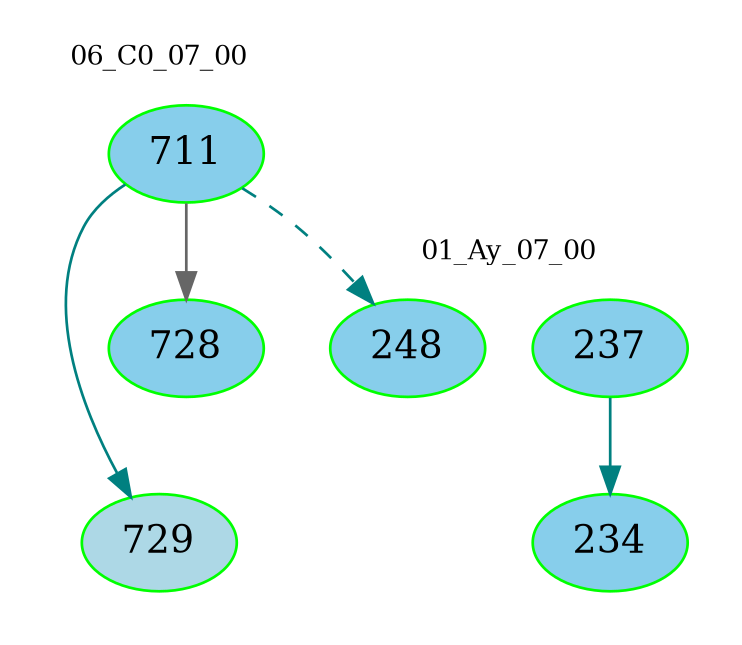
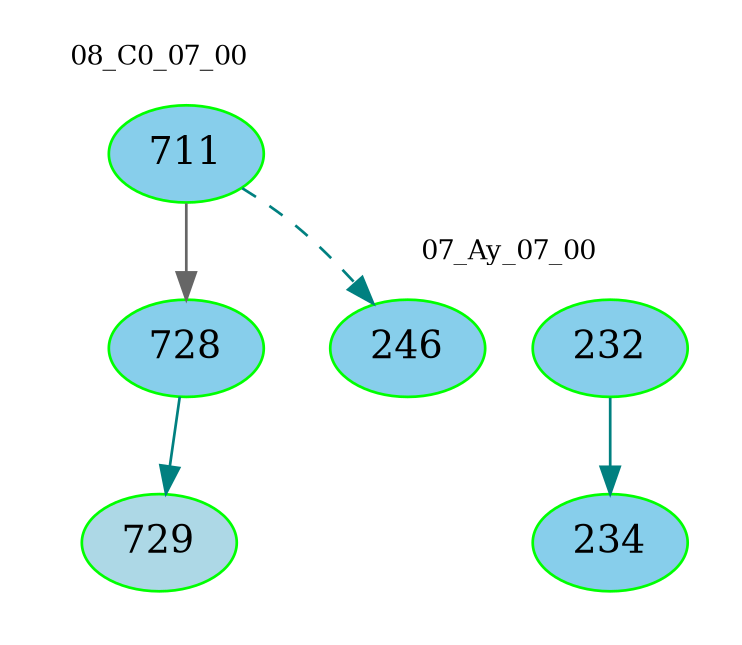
cluster "06_C0_07_00": label "06_C0_07_00" -> "08_C0_07_00"
cluster "01_Ay_07_00": label "01_Ay_07_00" -> "07_Ay_07_00"
edge "711" -> "729": now "728" -> "729"
node "248": label "248" -> "246"
node "237": label "237" -> "232"
